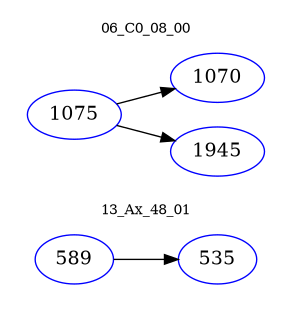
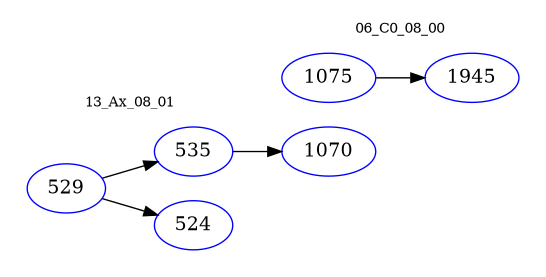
edge "1075" -> "1070": now "535" -> "1070"
cluster "13_Ax_48_01": label "13_Ax_48_01" -> "13_Ax_08_01"
node "524": added
node "589": label "589" -> "529"
